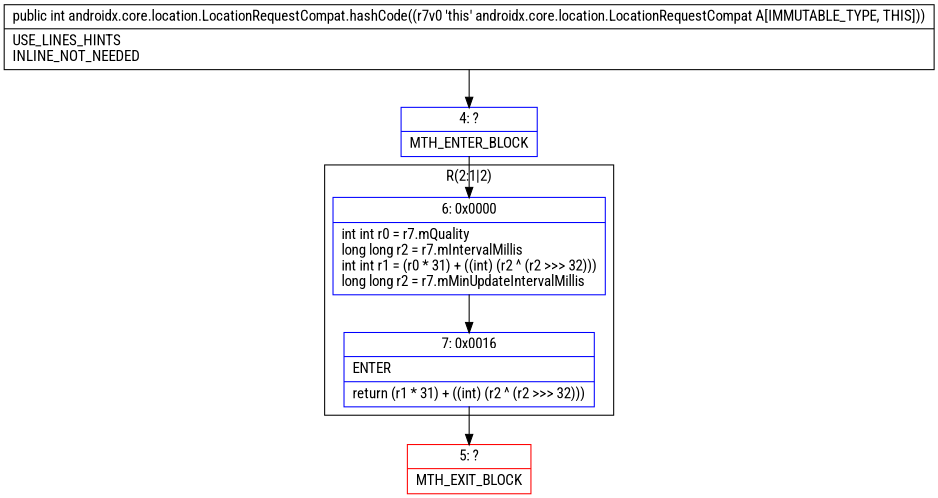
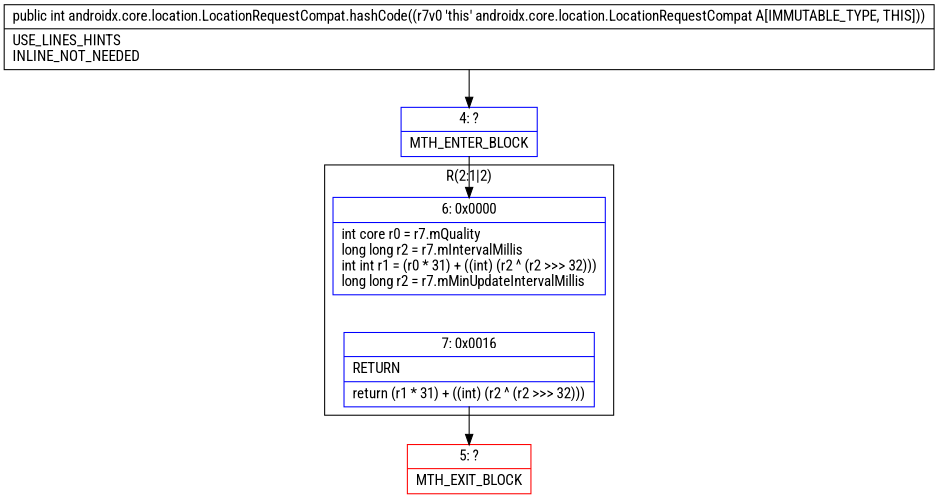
node "6: 0x0000": text "int int r0 = r7.mQuality" -> "int core r0 = r7.mQuality"
edge "6: 0x0000" -> "7: 0x0016": removed
node "7: 0x0016": text "ENTER" -> "RETURN"
